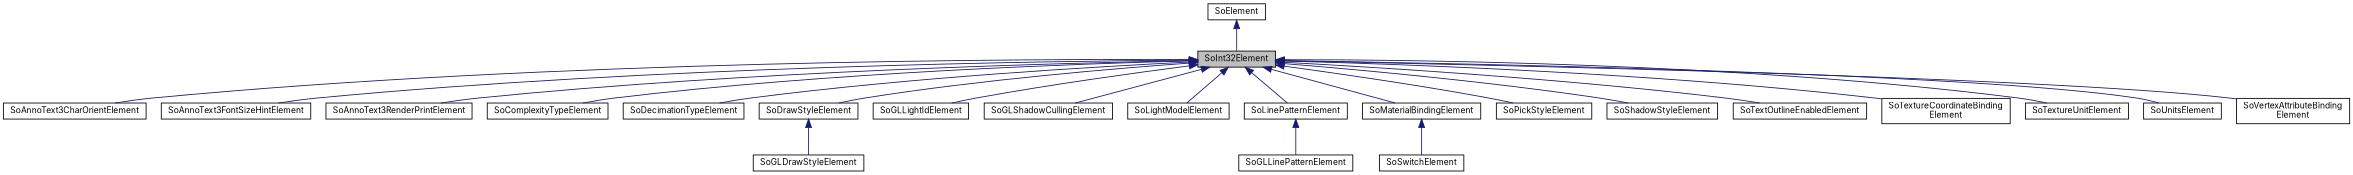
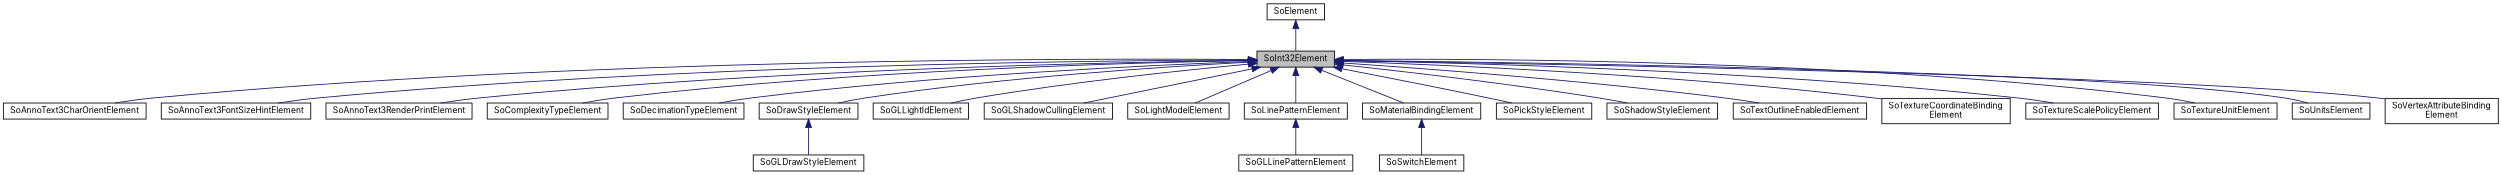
node "SoTextureScalePolicyElement": added
